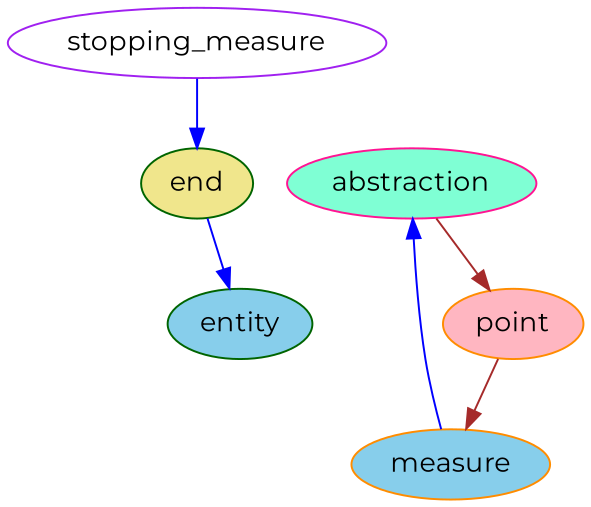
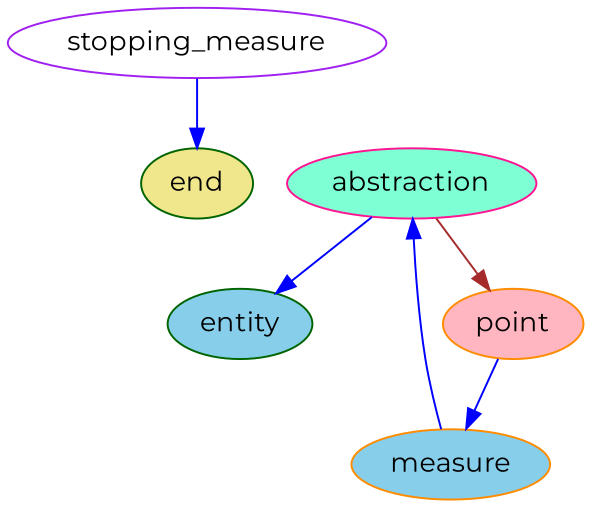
edge "end" -> "entity": now "abstraction" -> "entity"
edge "point" -> "measure": color brown -> blue
